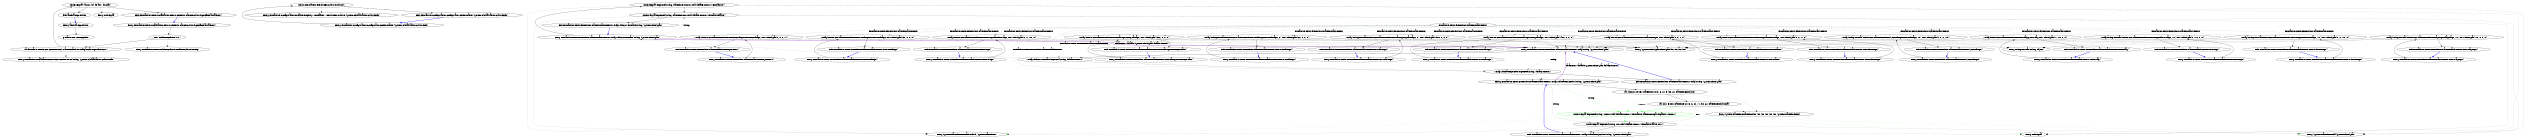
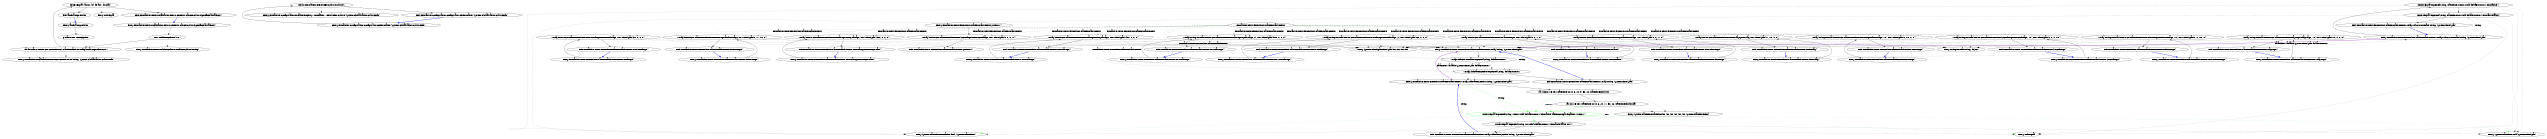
edge "Exit Humanizer.Tests.Extensions.DateHumanizeTests.JustNow()" -> "Entry Humanizer.Tests.Extensions.DateHumanizeTests.JustNow()": removed
